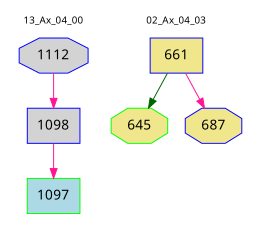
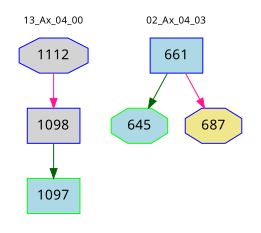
node "661": fillcolor khaki -> lightblue
node "645": fillcolor khaki -> lightblue
edge "1098" -> "1097": color deeppink -> darkgreen
